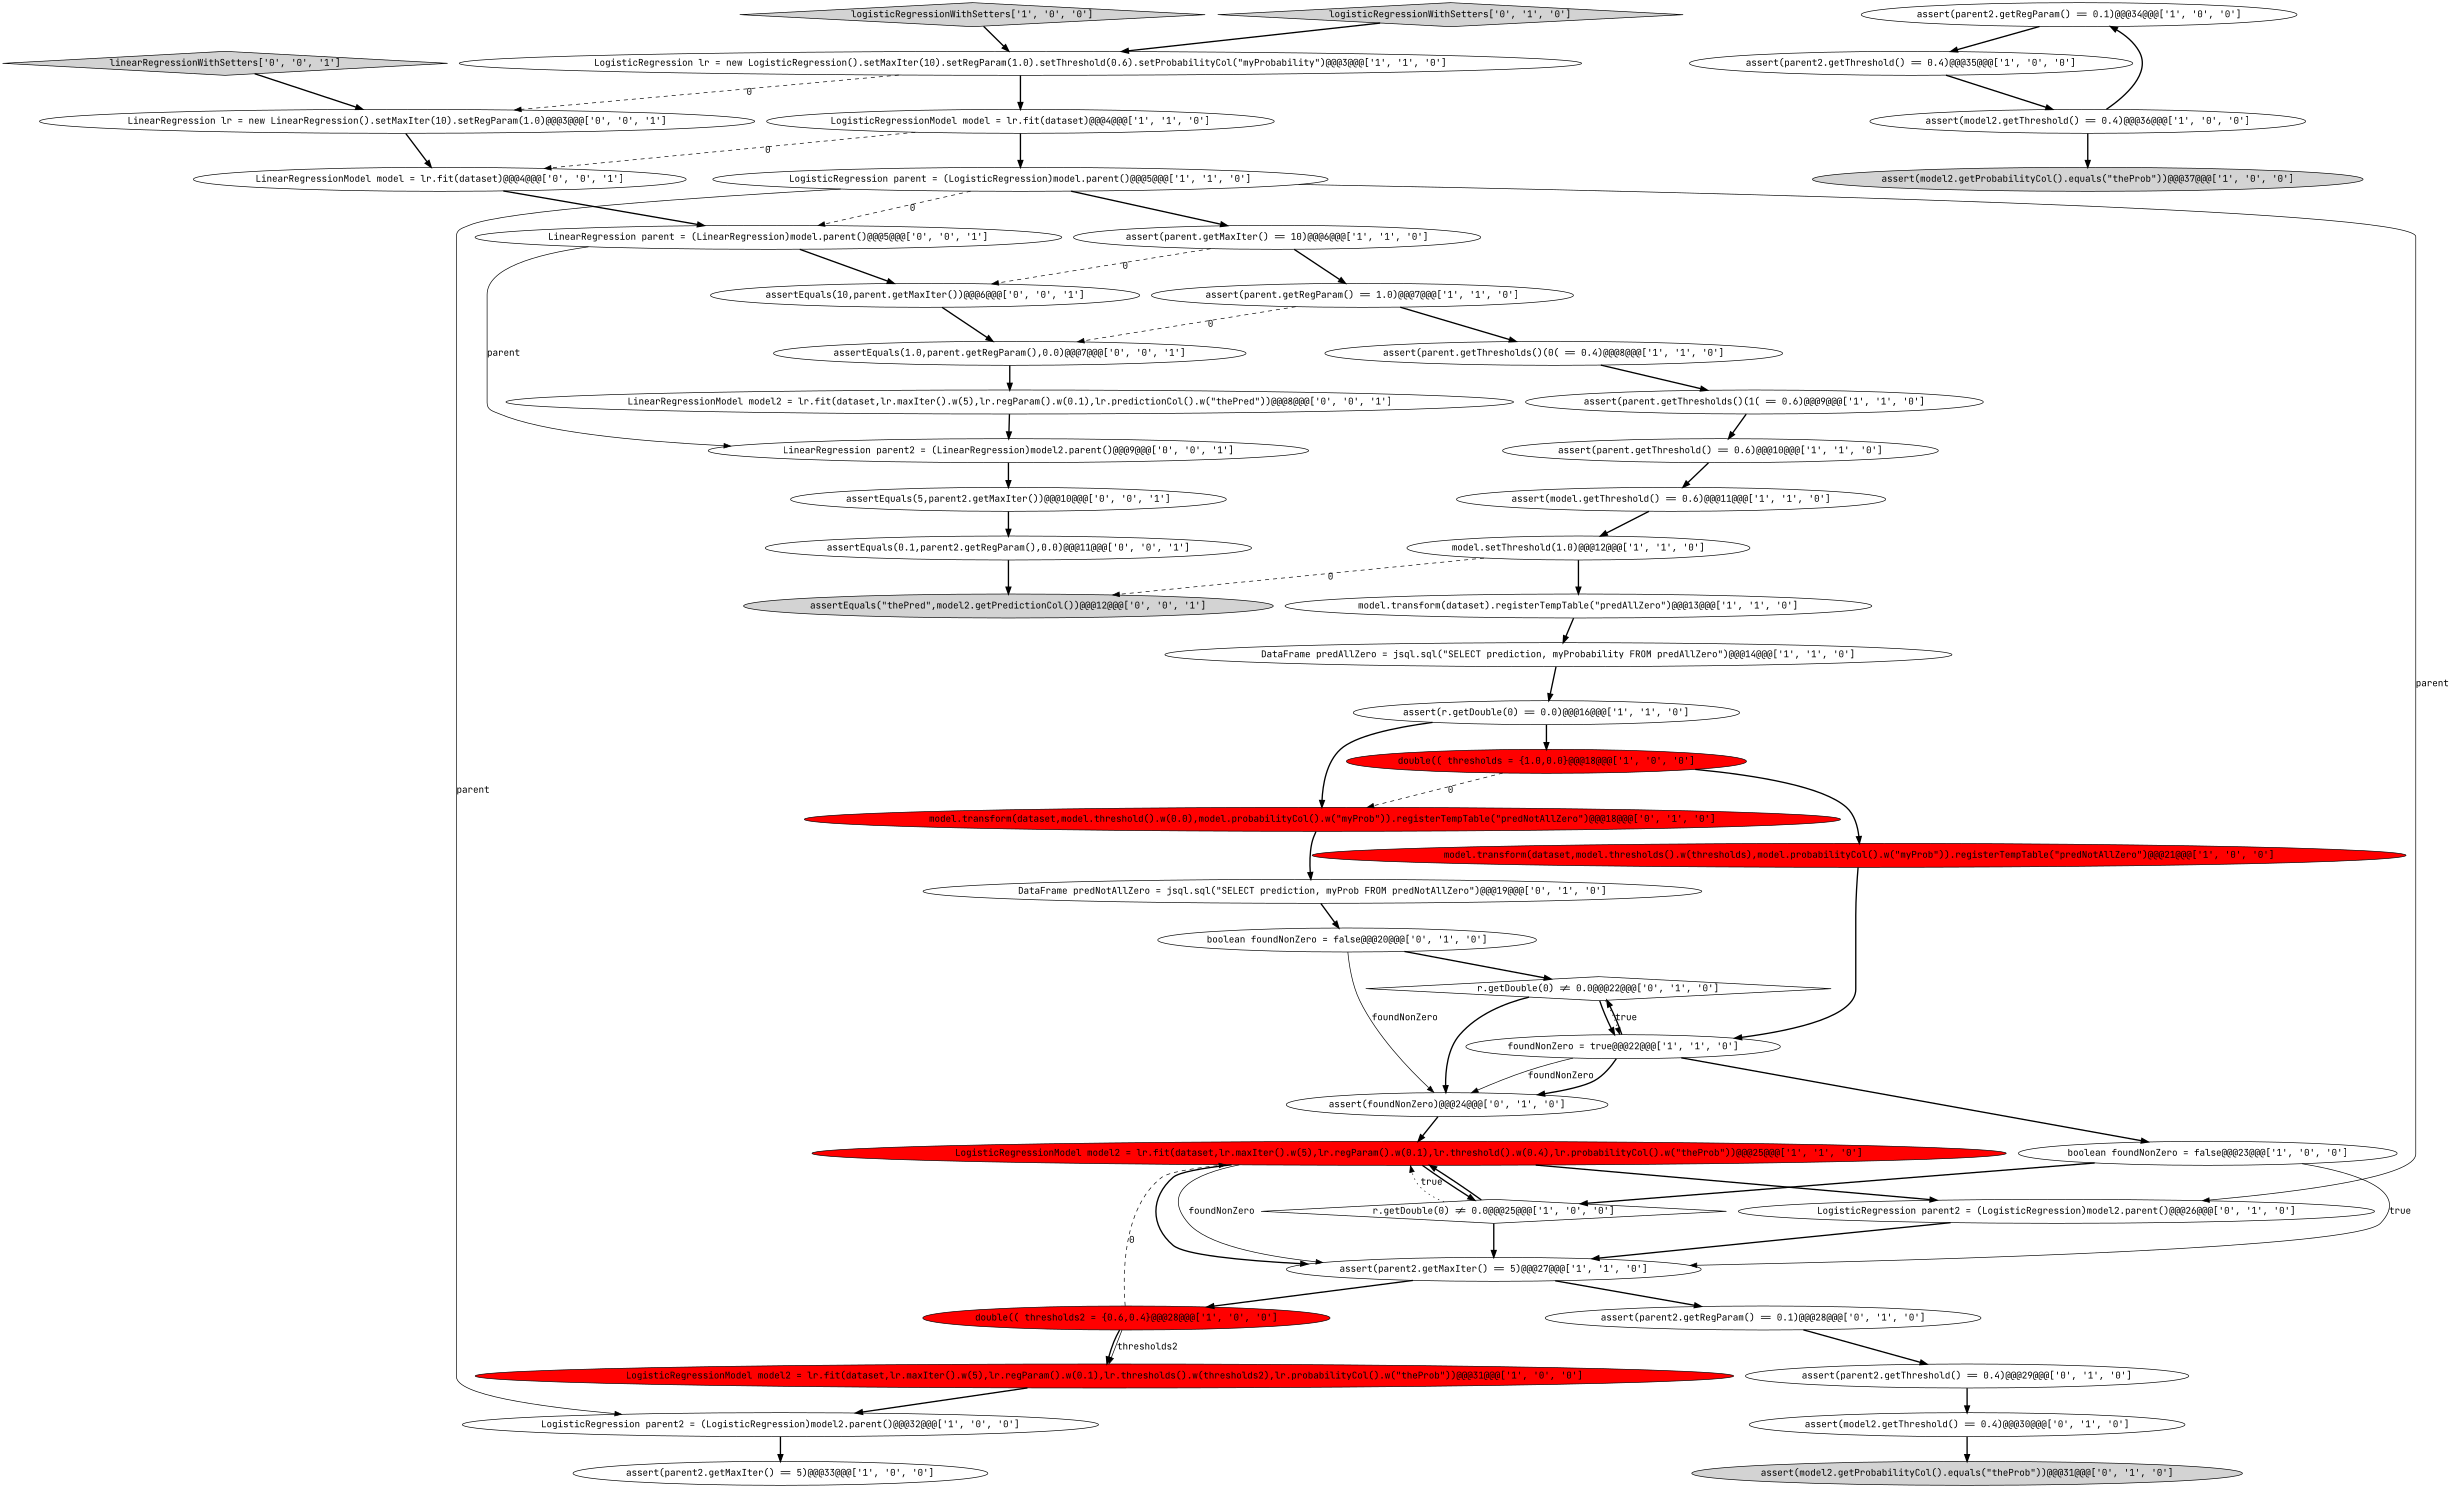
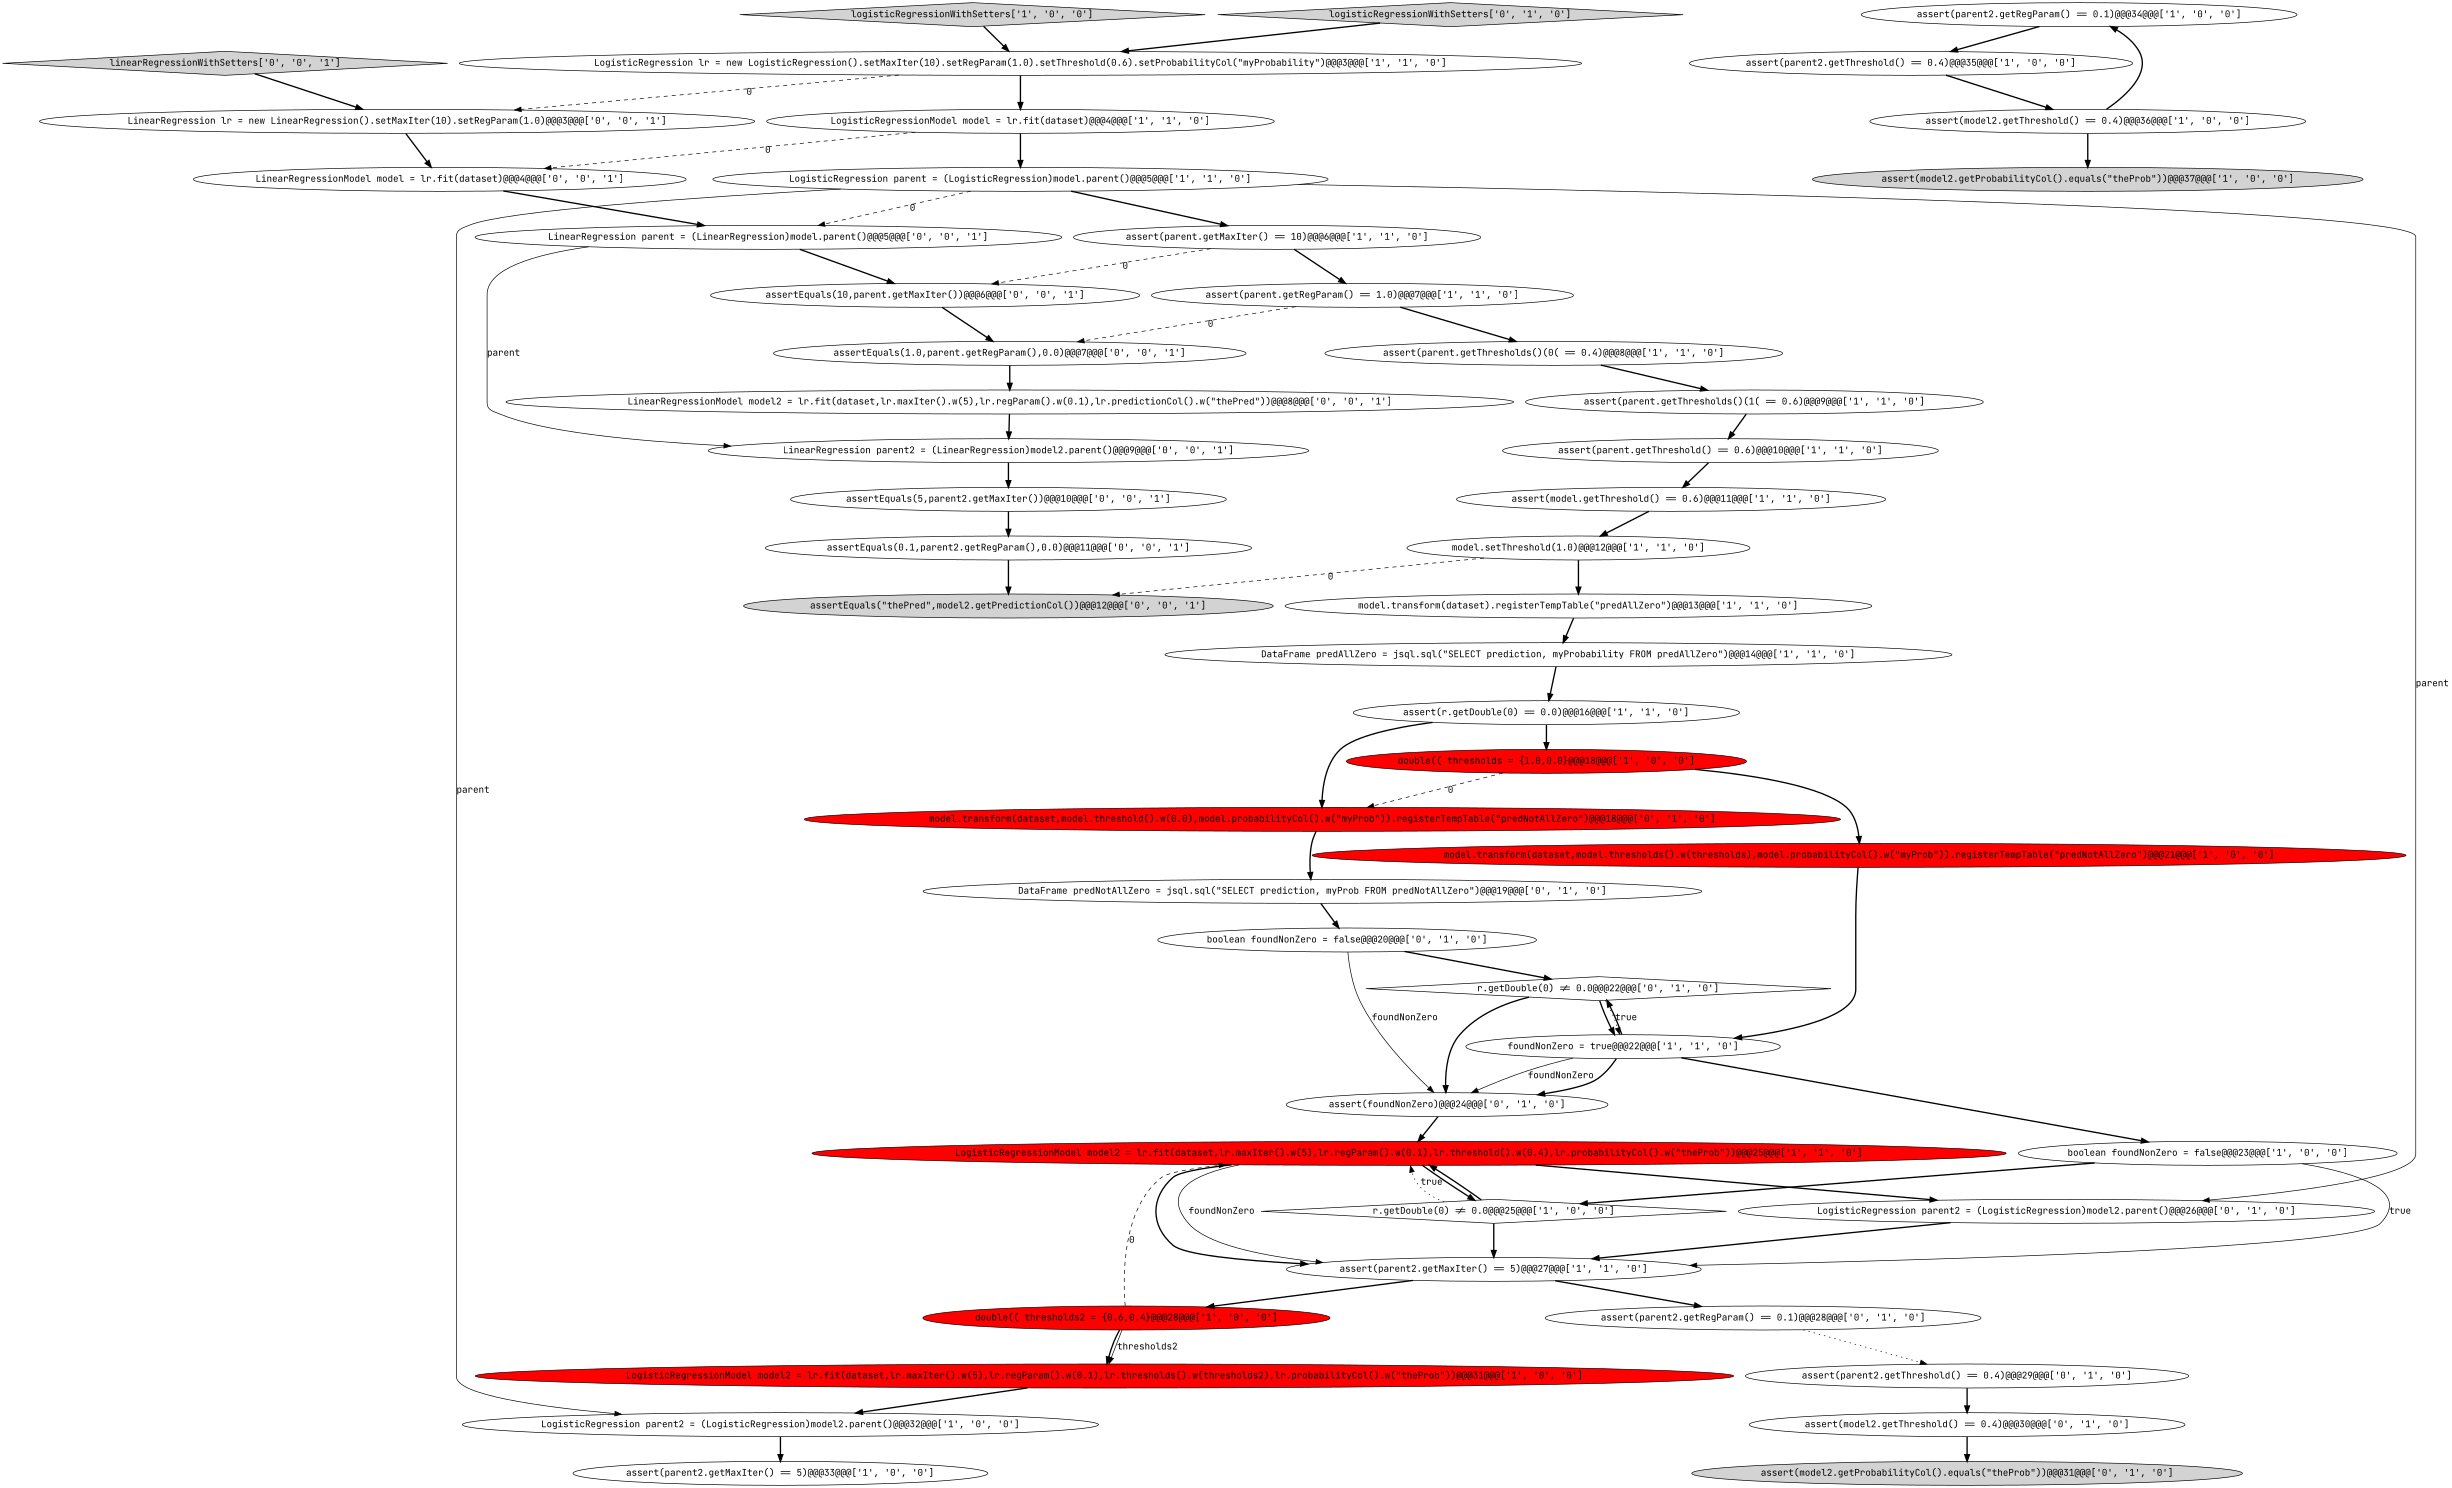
edge "assert(parent2.getRegParam() == 0.1)@@@28@@@['0', '1', '0']" -> "assert(parent2.getThreshold() == 0.4)@@@29@@@['0', '1', '0']": style bold -> dotted
